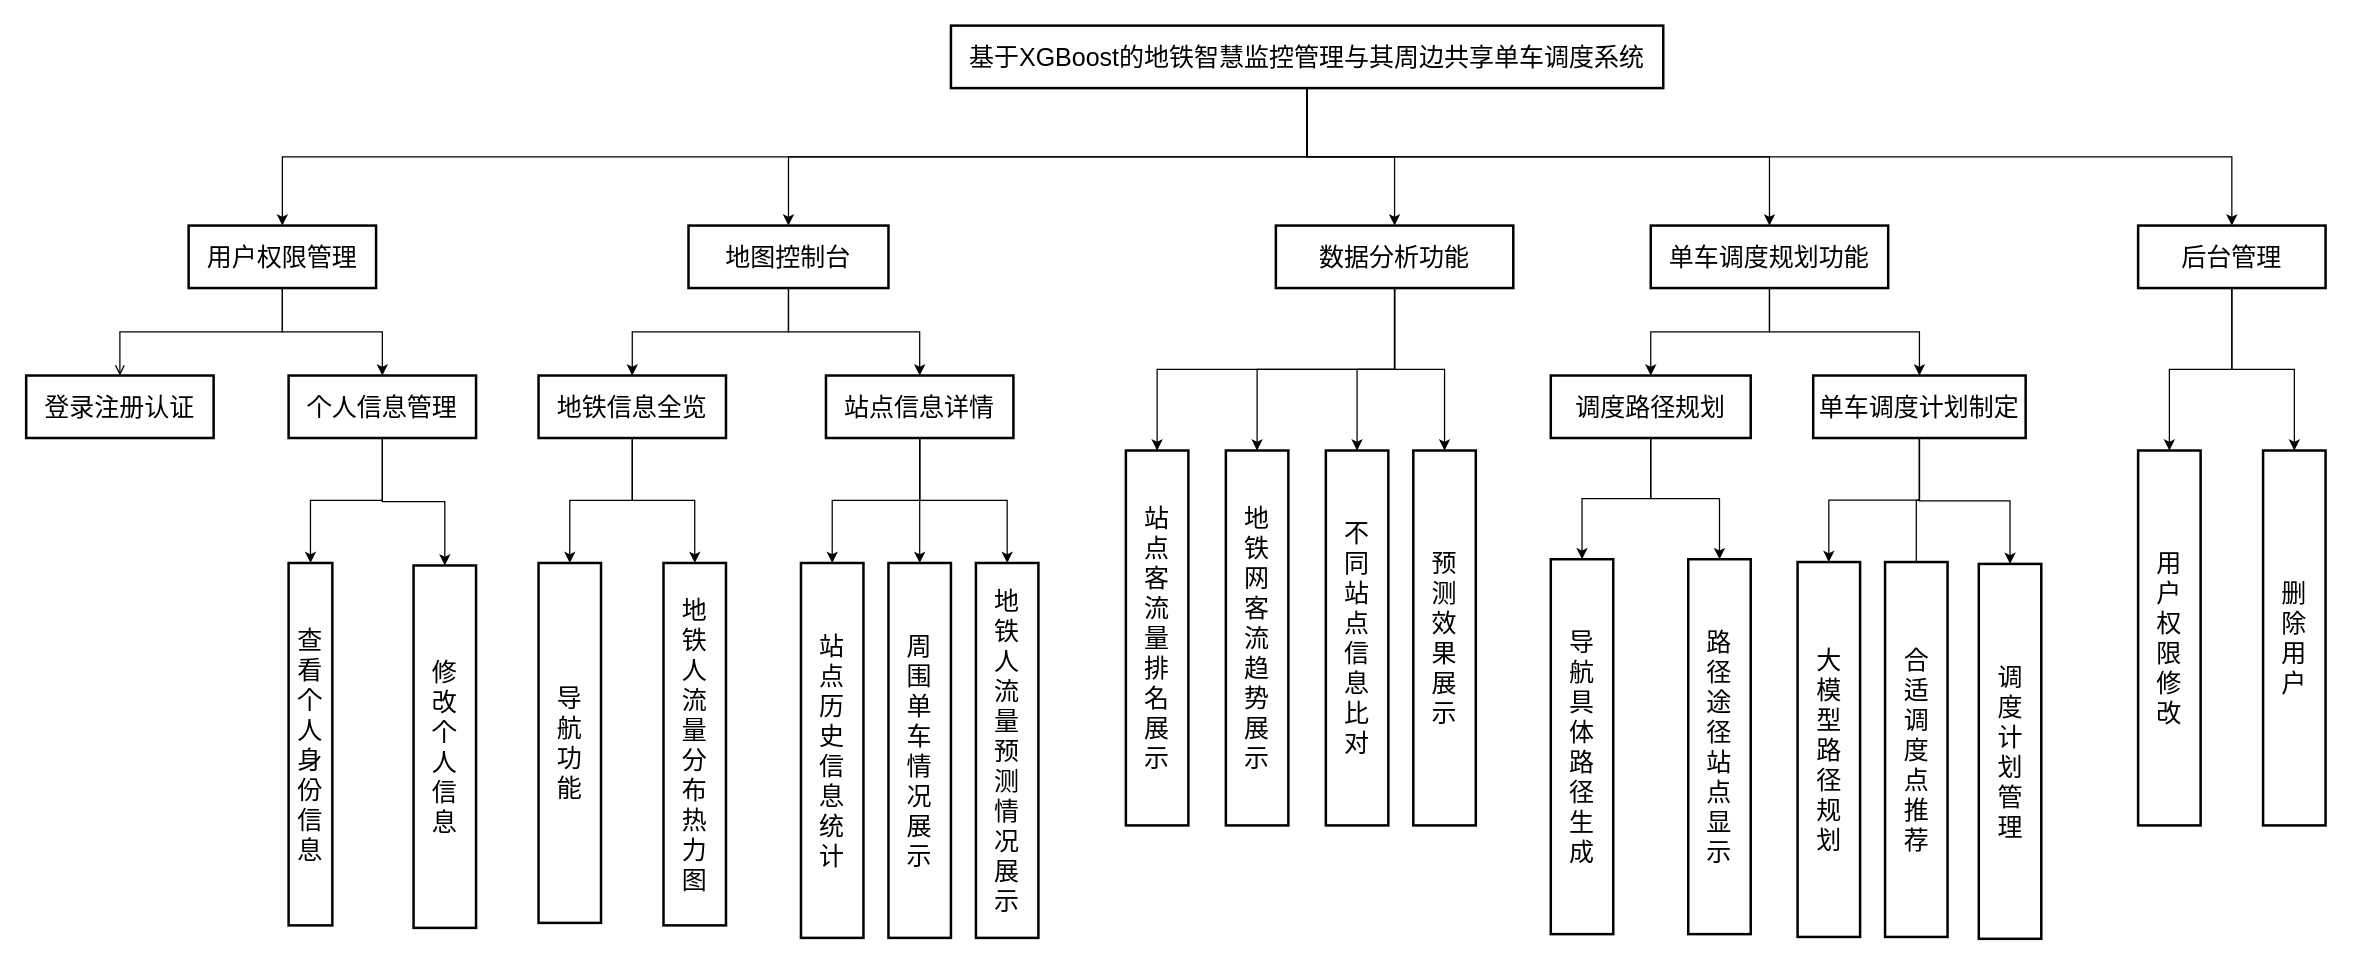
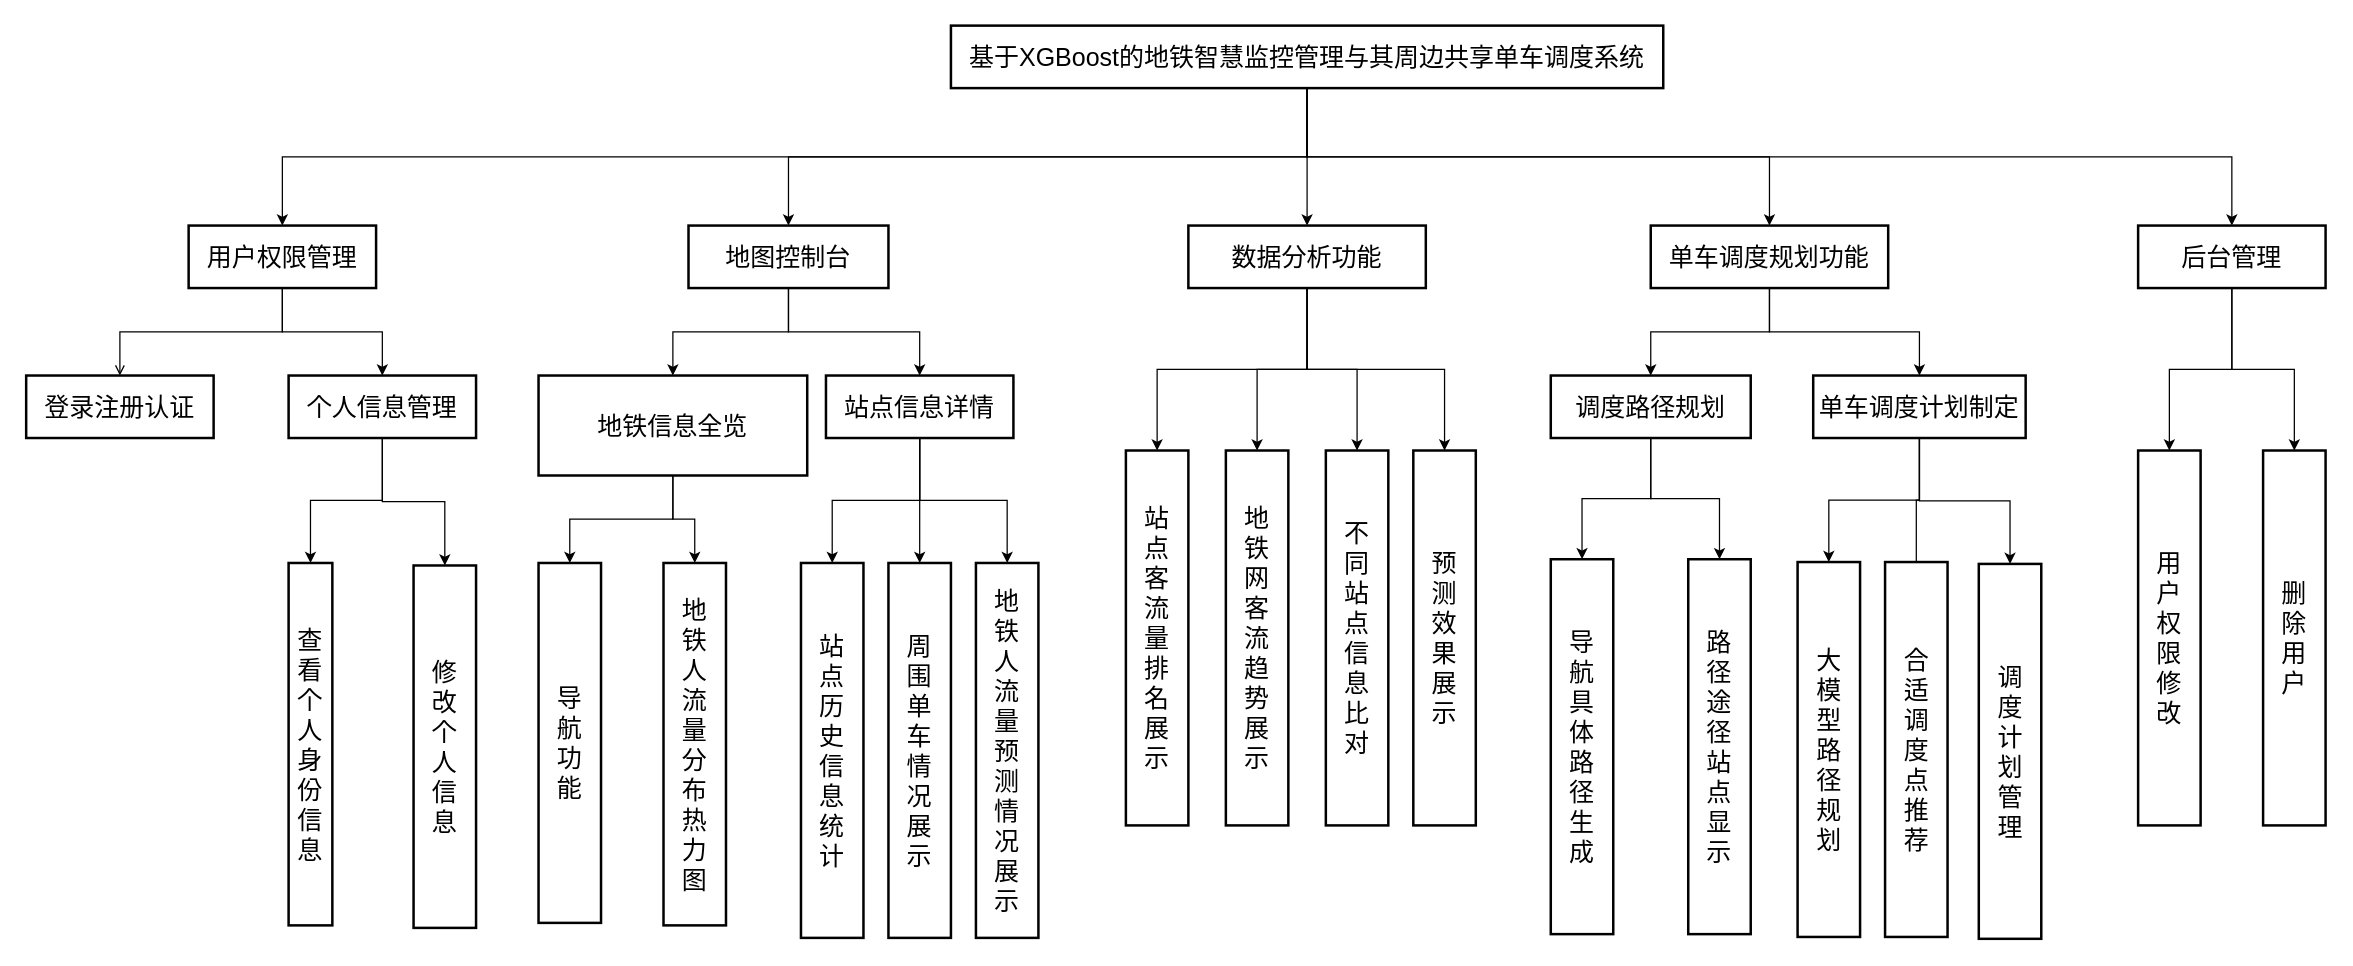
node "数据分析功能": moved (1394, 257) -> (1307, 257)
node "地铁信息全览": size 188x63 -> 269x100
